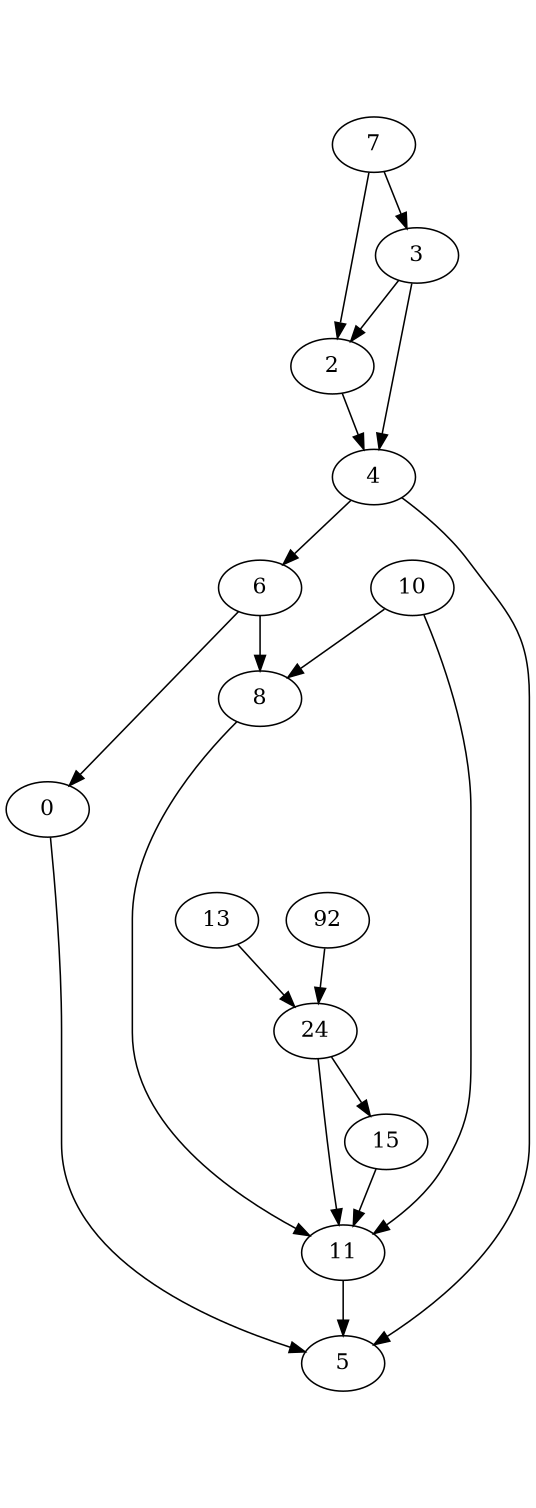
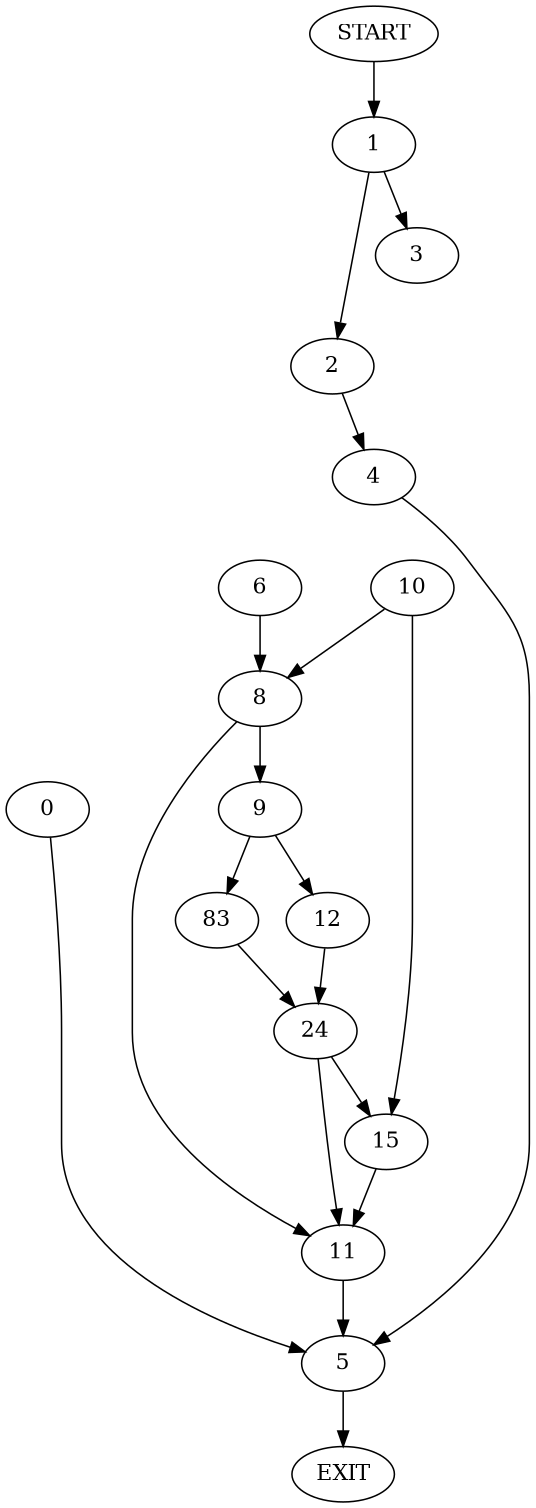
node "START": added
node "7": label "7" -> "1"
edge "3" -> "2": removed
edge "3" -> "4": removed
edge "4" -> "6": removed
edge "6" -> "0": removed
node "9": added
node "13": label "13" -> "83"
node "92": label "92" -> "12"
edge "10" -> "11": now "10" -> "15"
node "EXIT": added
